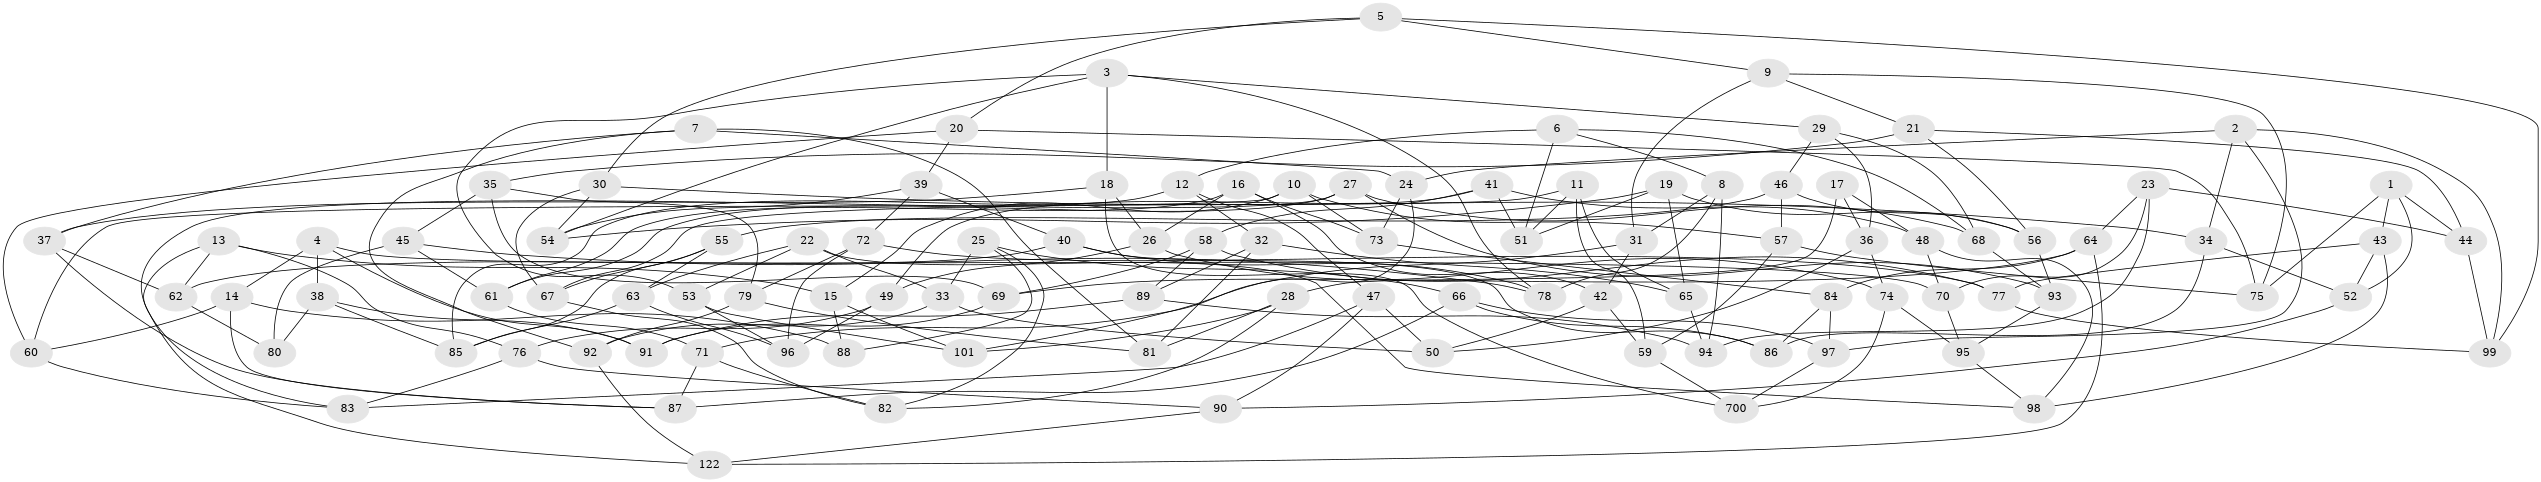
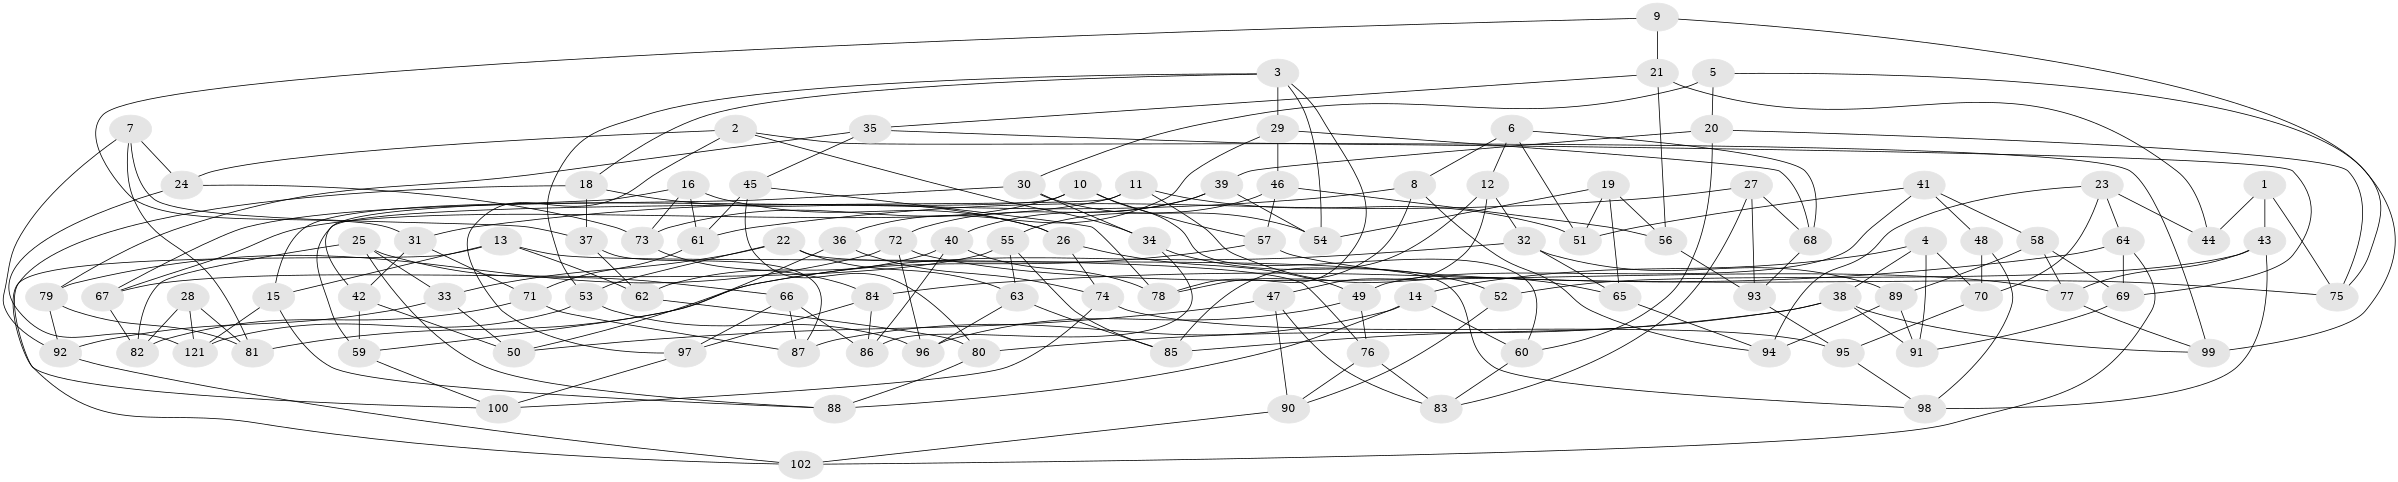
edge "5" -- "9": removed
node "17": removed
edge "1" -- "52": removed
edge "44" -- "99": now "38" -- "99"
node "101": label "101" -> "121"
edge "80" -- "88": added
node "700": label "700" -> "100"
node "122": label "122" -> "102"
